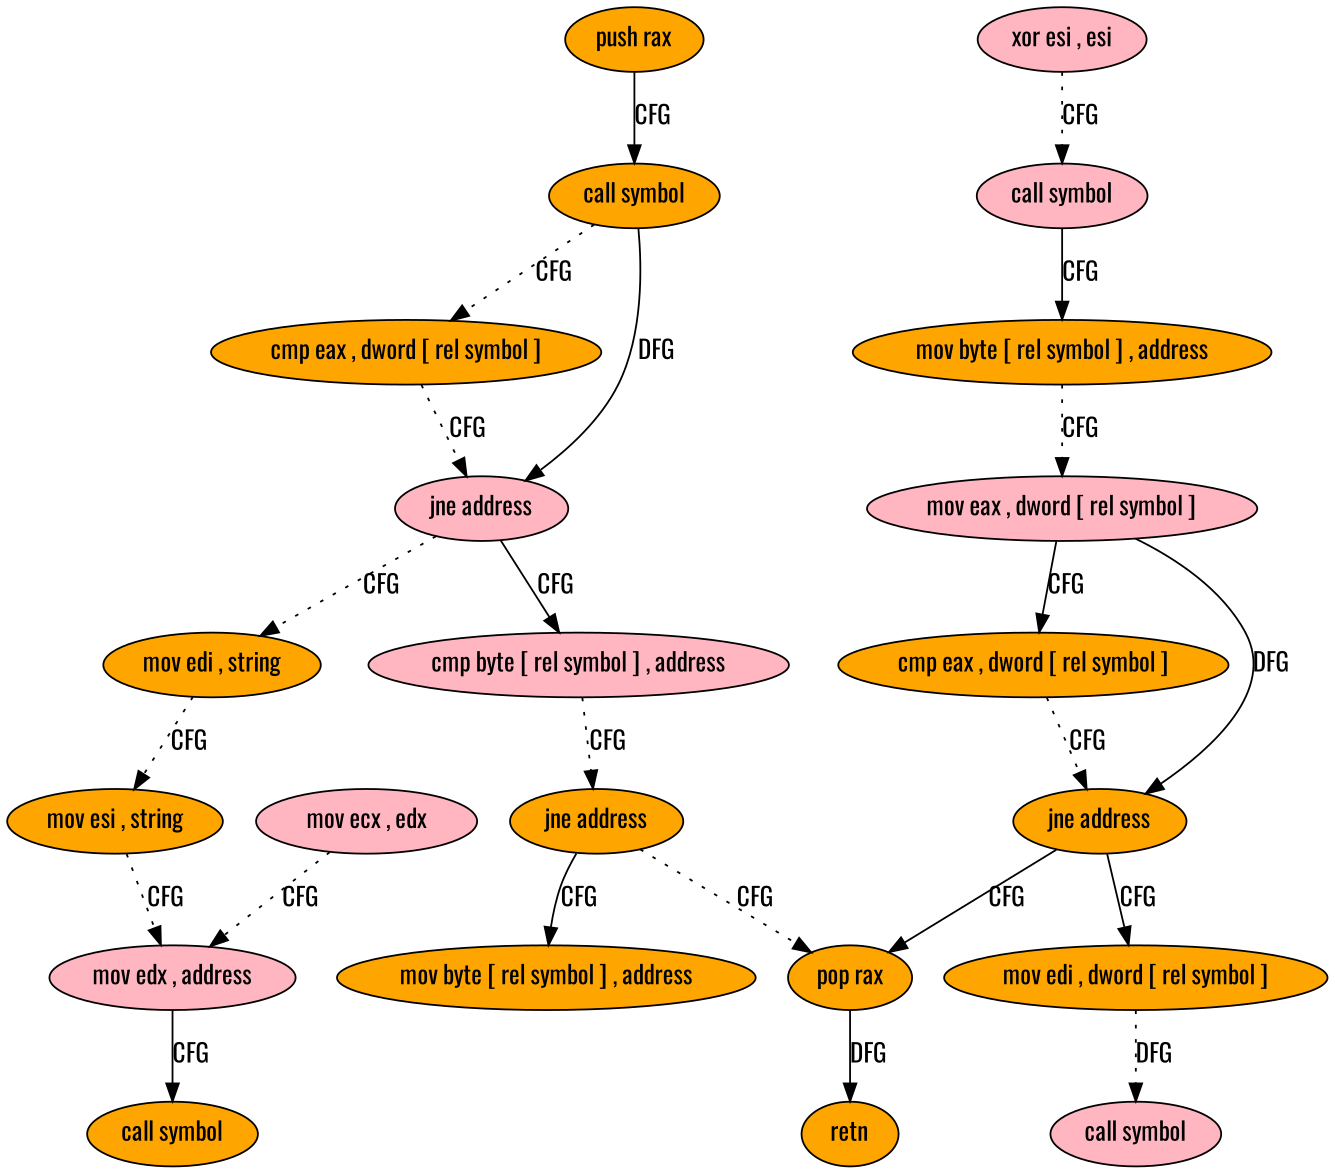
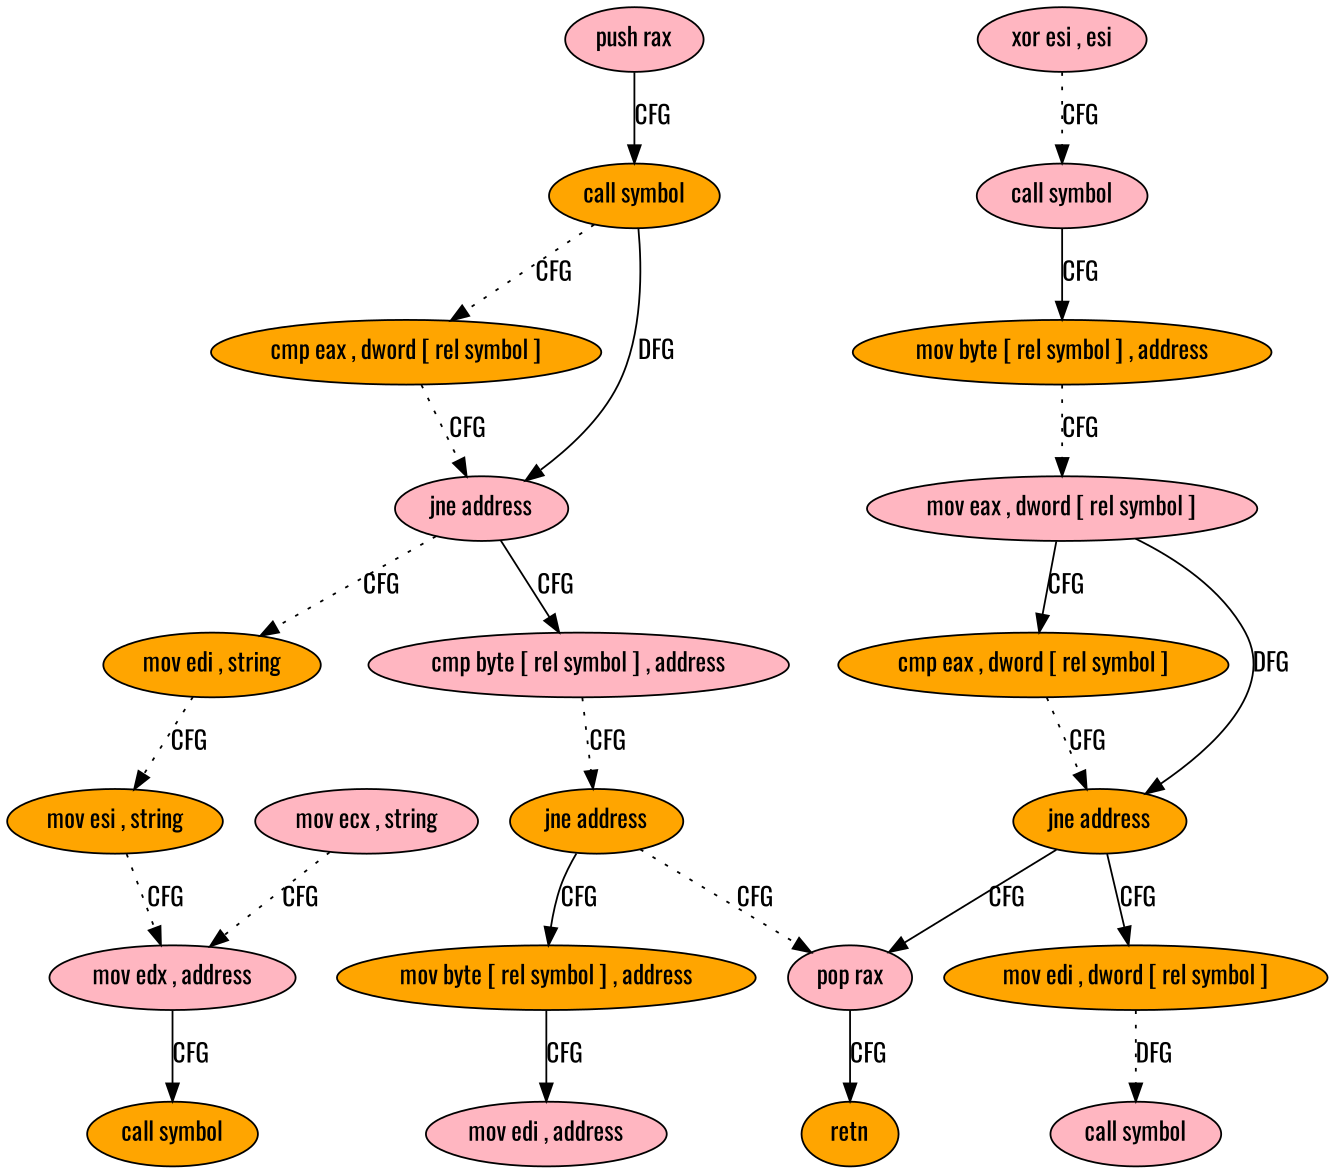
node "push rax": fillcolor orange -> lightpink
node "mov ecx , edx": label "mov ecx , edx" -> "mov ecx , string"
node "pop rax": fillcolor orange -> lightpink
edge "pop rax" -> "retn": label "DFG" -> "CFG"
node "mov edi , address": added
